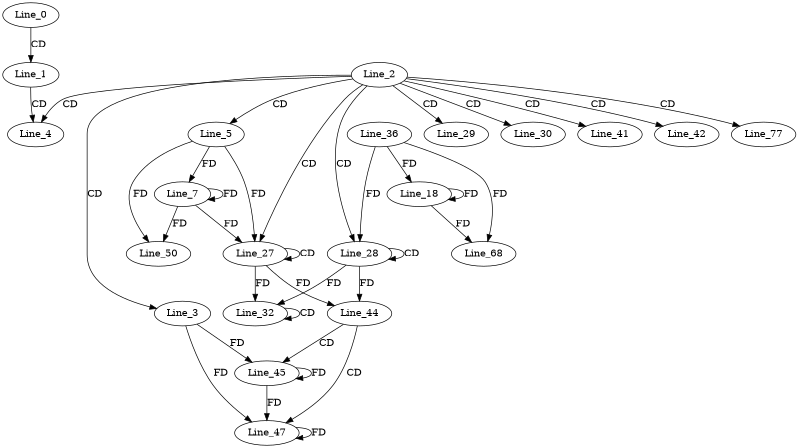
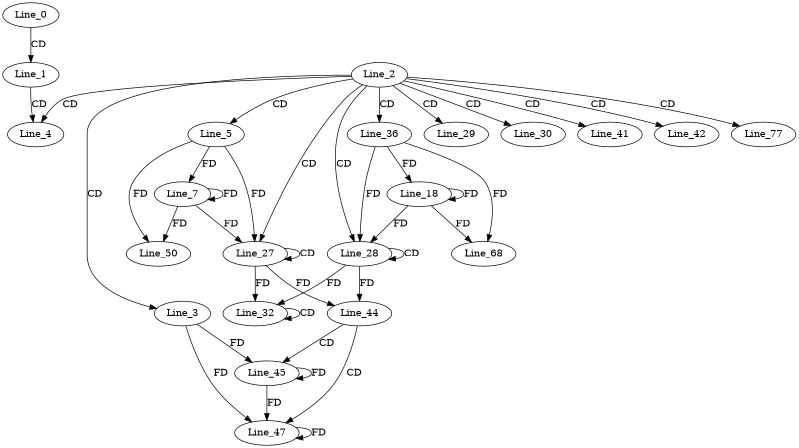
edge "Line_2" -> "Line_36": added, label "CD"
edge "Line_18" -> "Line_28": added, label "FD"
